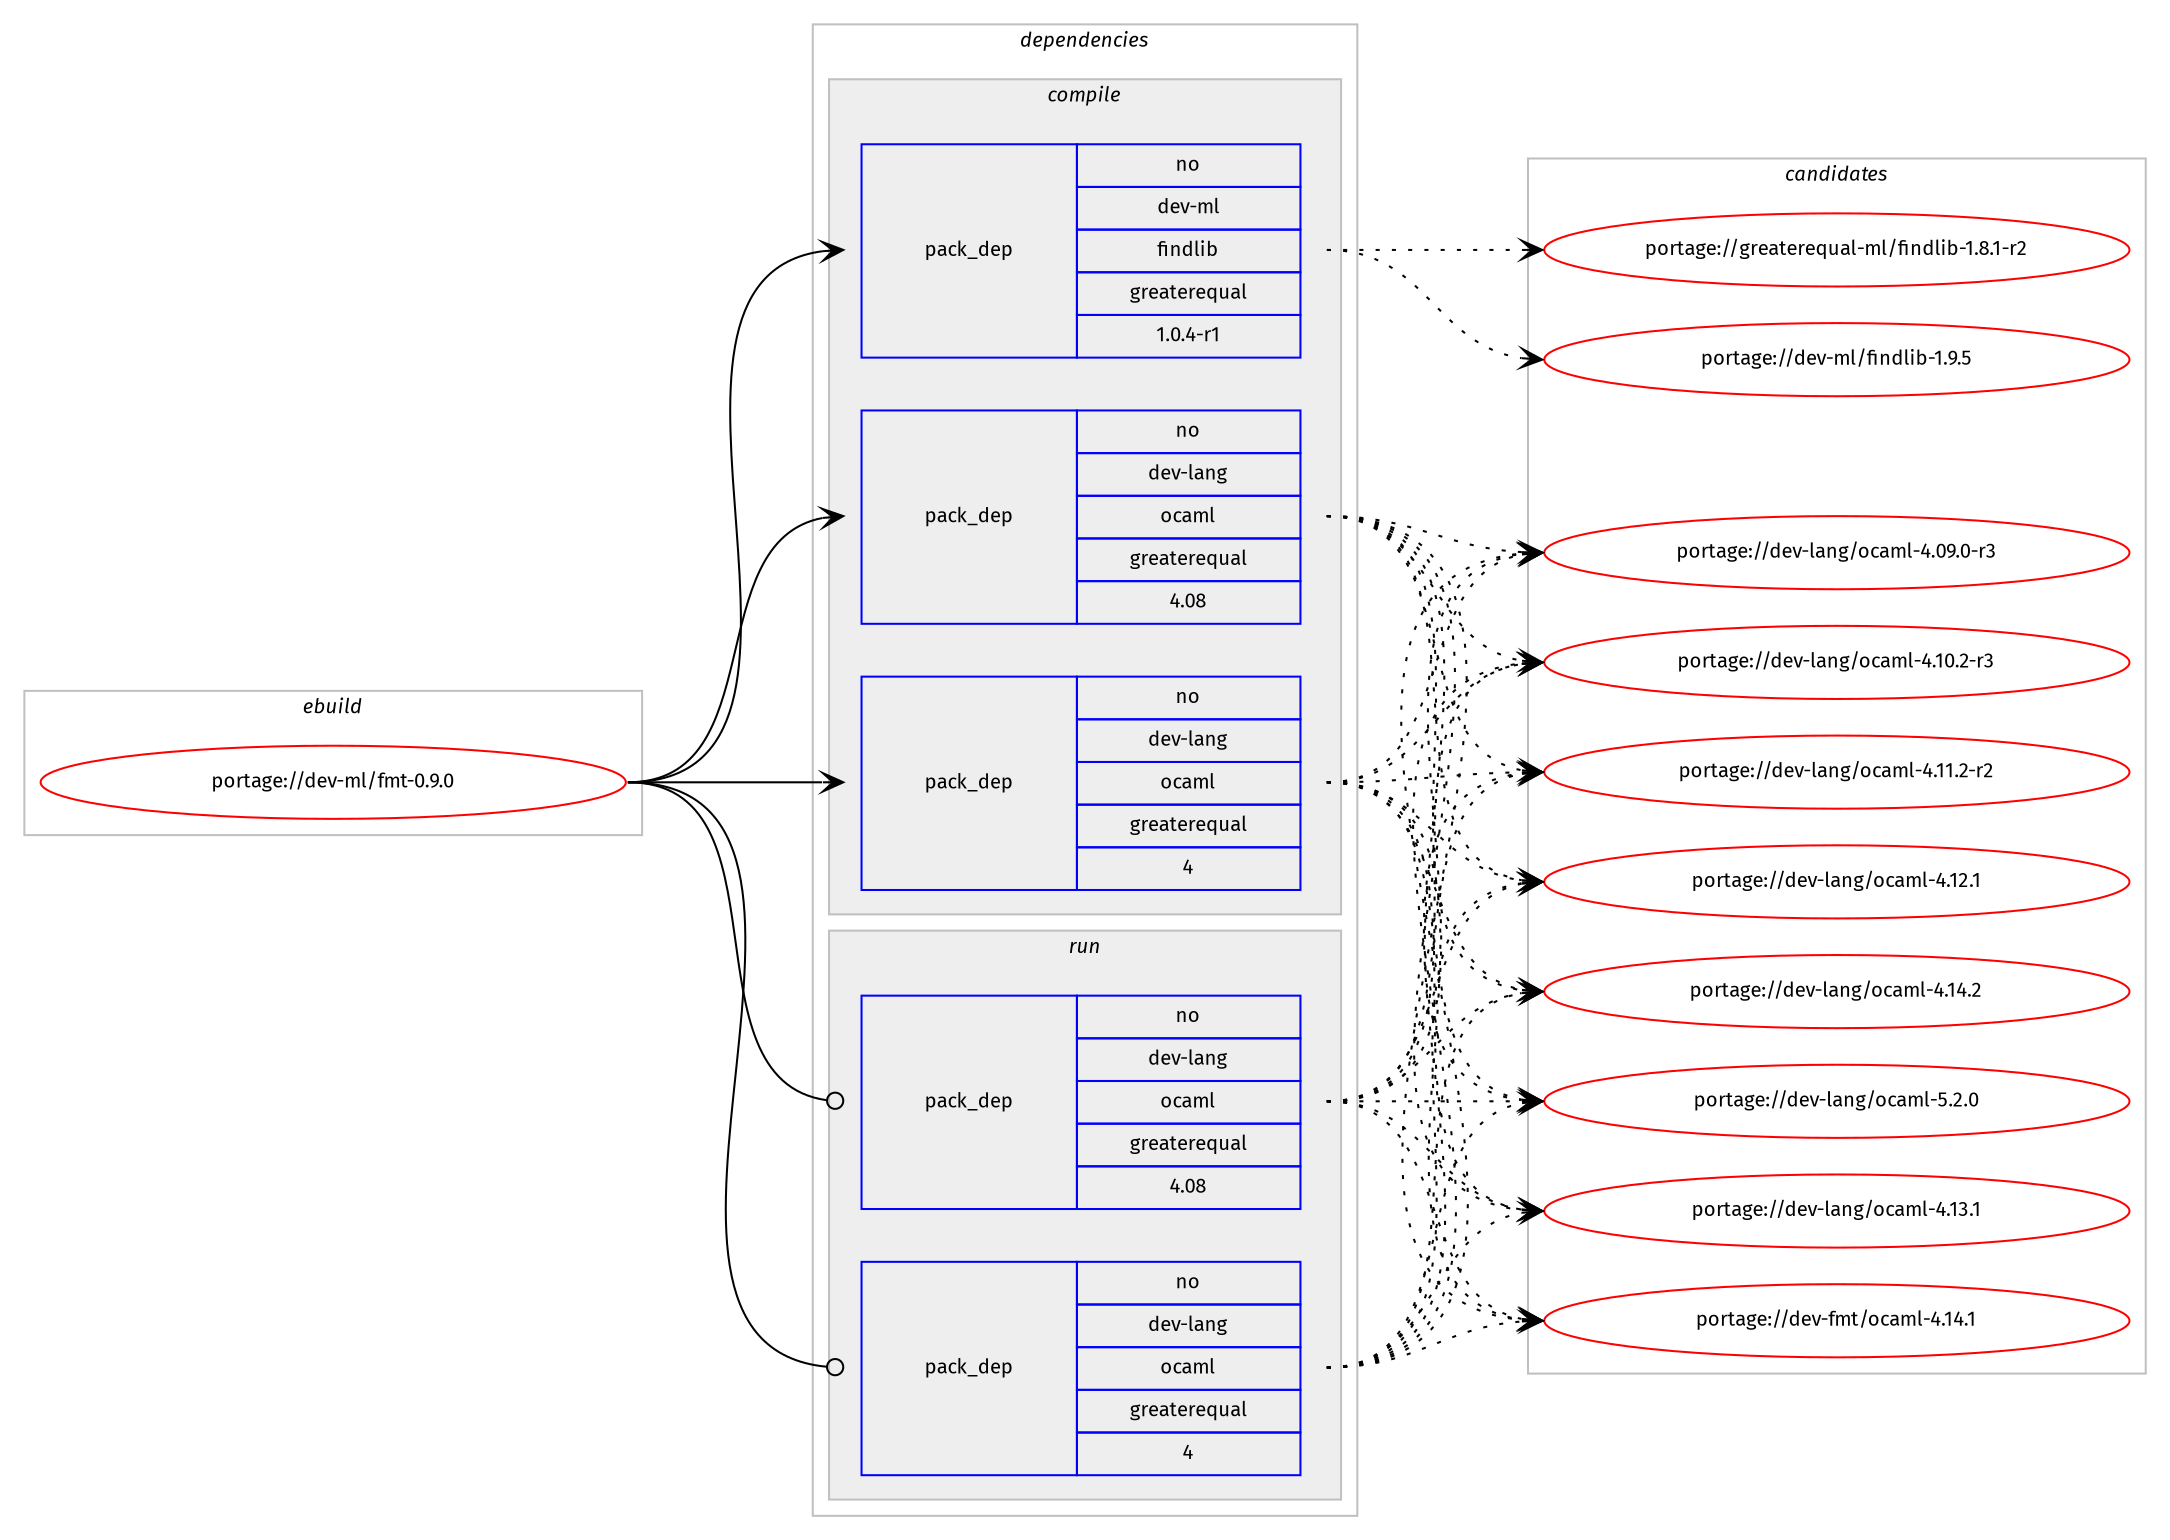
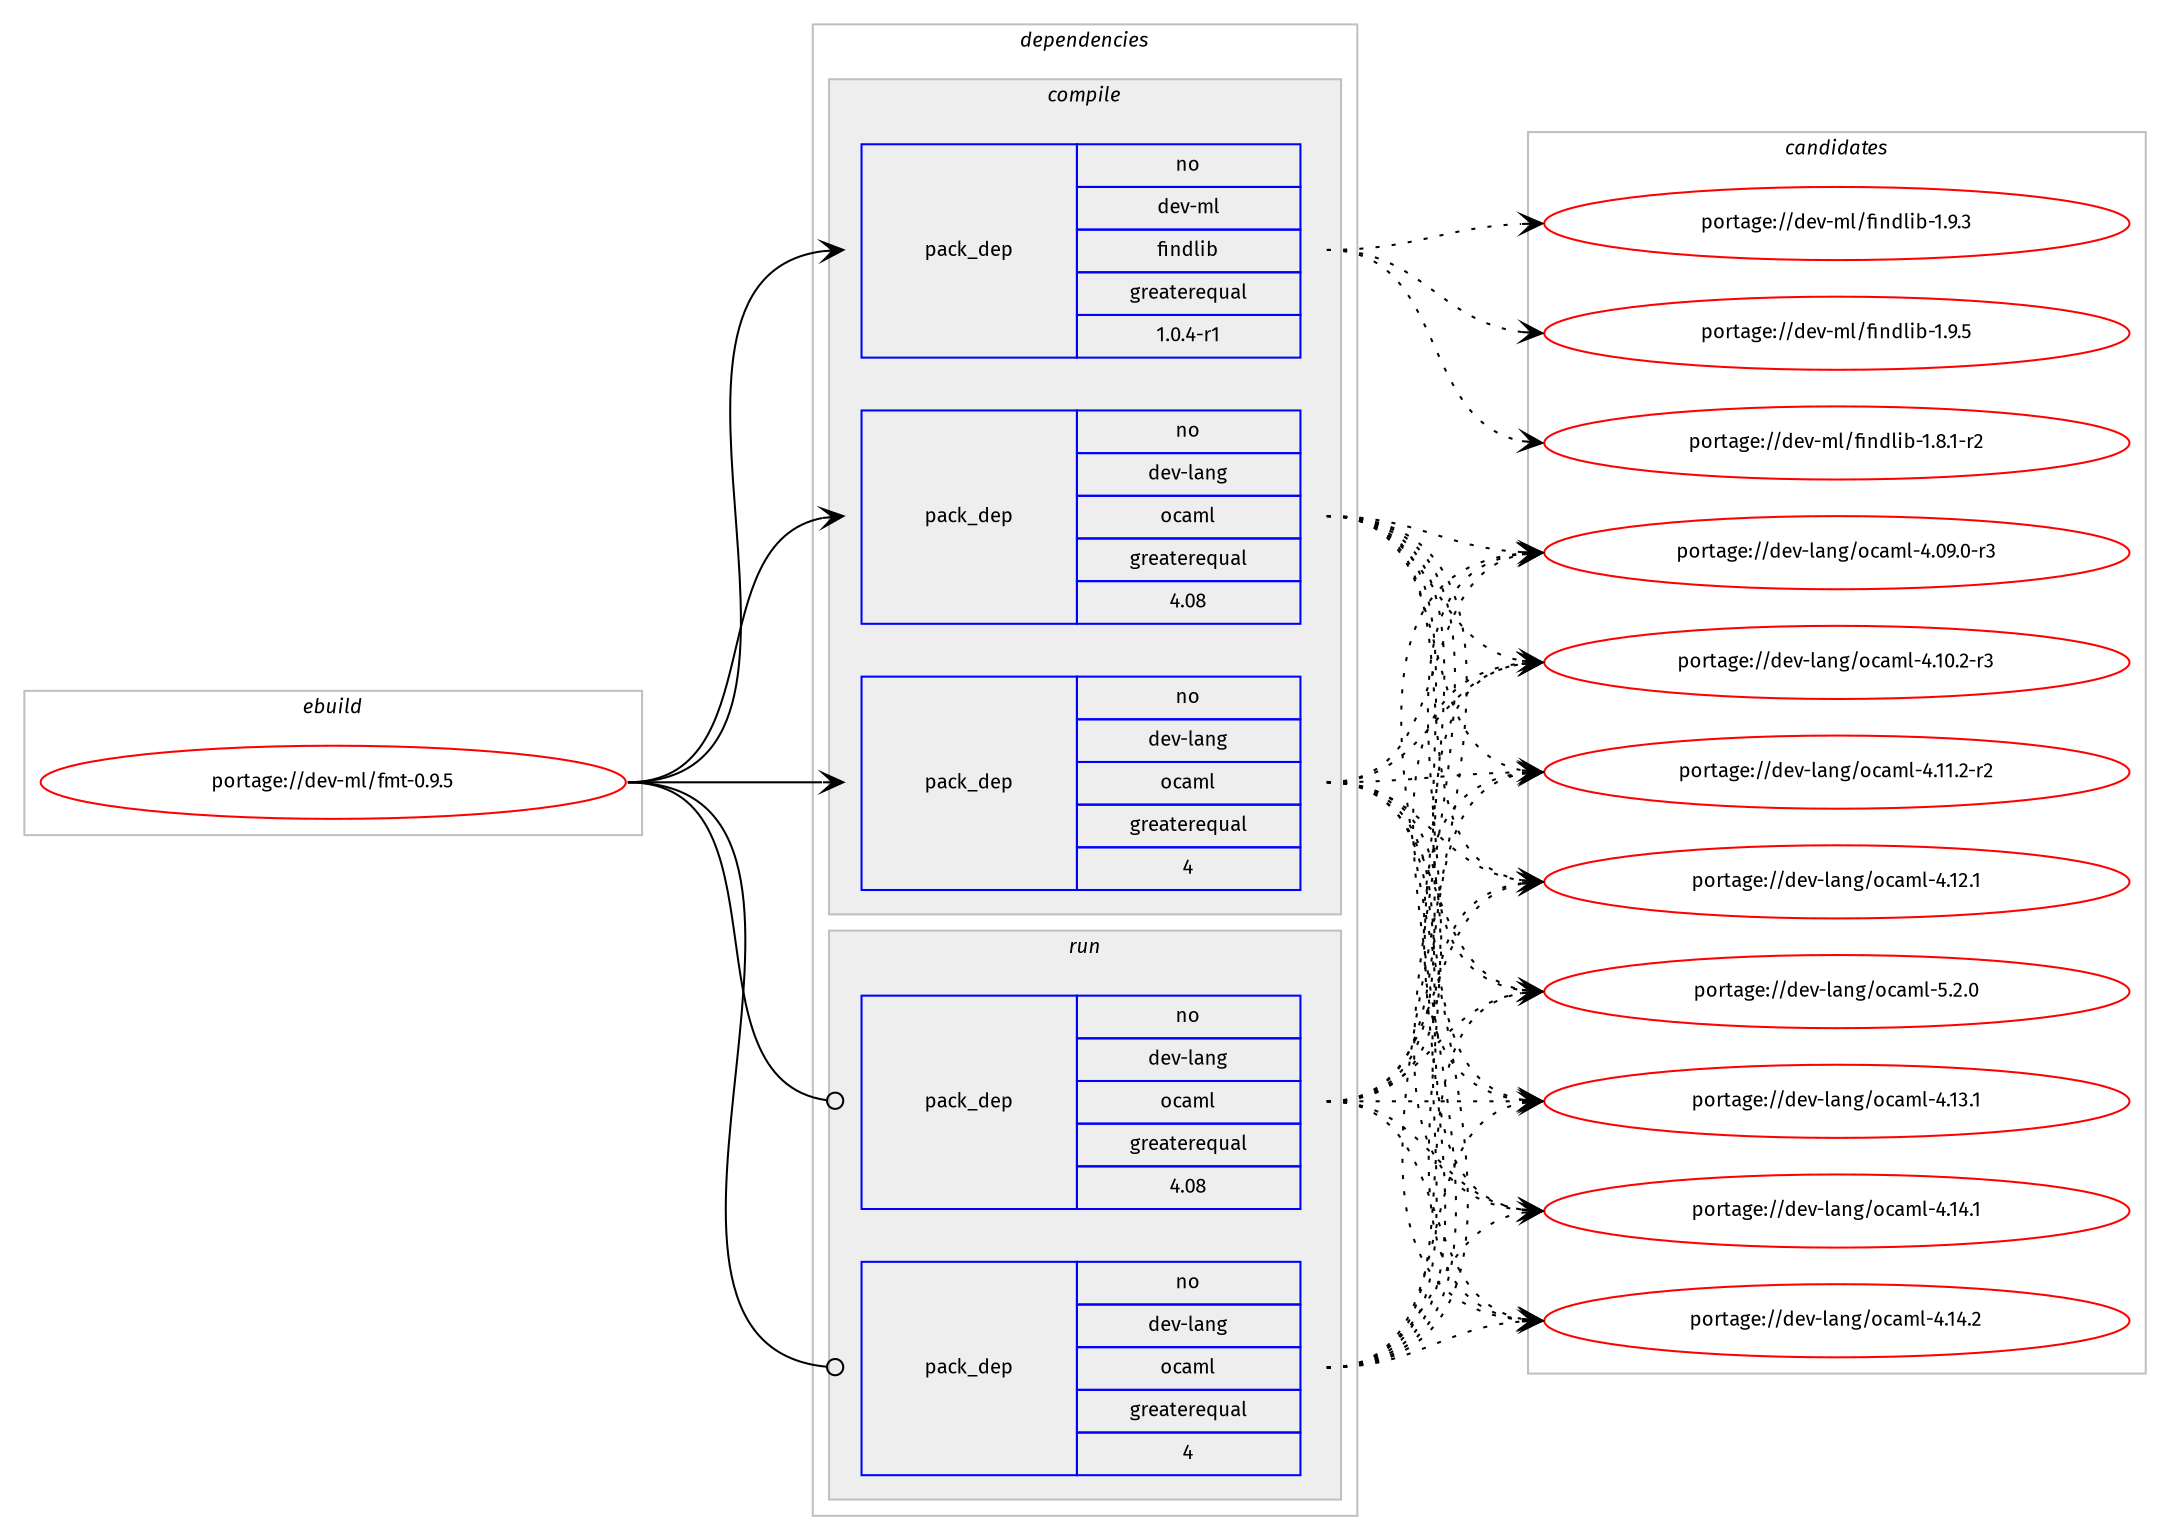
node "portage://dev-ml/findlib-1.9.3": added
node "portage://greaterequal-ml/findlib-1.8.1-r2": label "portage://greaterequal-ml/findlib-1.8.1-r2" -> "portage://dev-ml/findlib-1.8.1-r2"
node "portage://dev-ml/fmt-0.9.0": label "portage://dev-ml/fmt-0.9.0" -> "portage://dev-ml/fmt-0.9.5"
node "portage://dev-fmt/ocaml-4.14.1": label "portage://dev-fmt/ocaml-4.14.1" -> "portage://dev-lang/ocaml-4.14.1"
